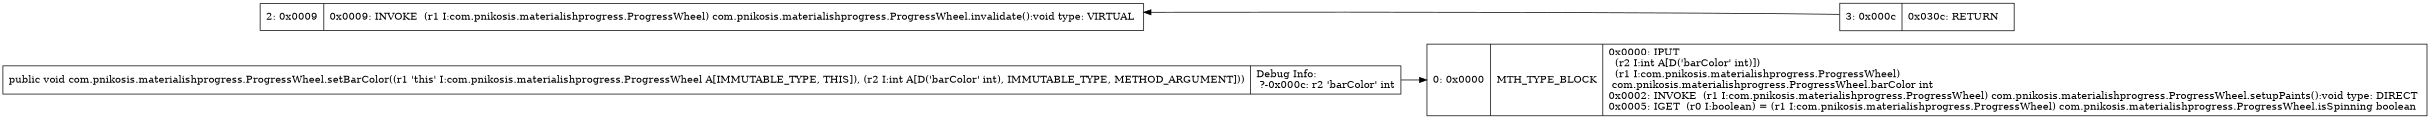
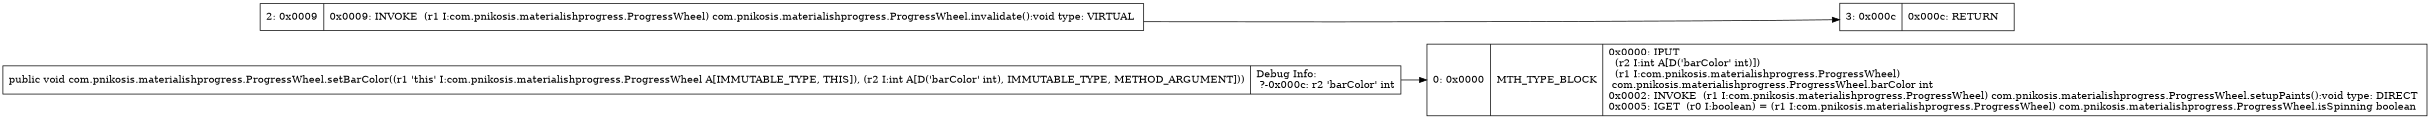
edge "3: 0x000c" -> "2: 0x0009": reversed
node "3: 0x000c": text "0x030c: RETURN" -> "0x000c: RETURN"
